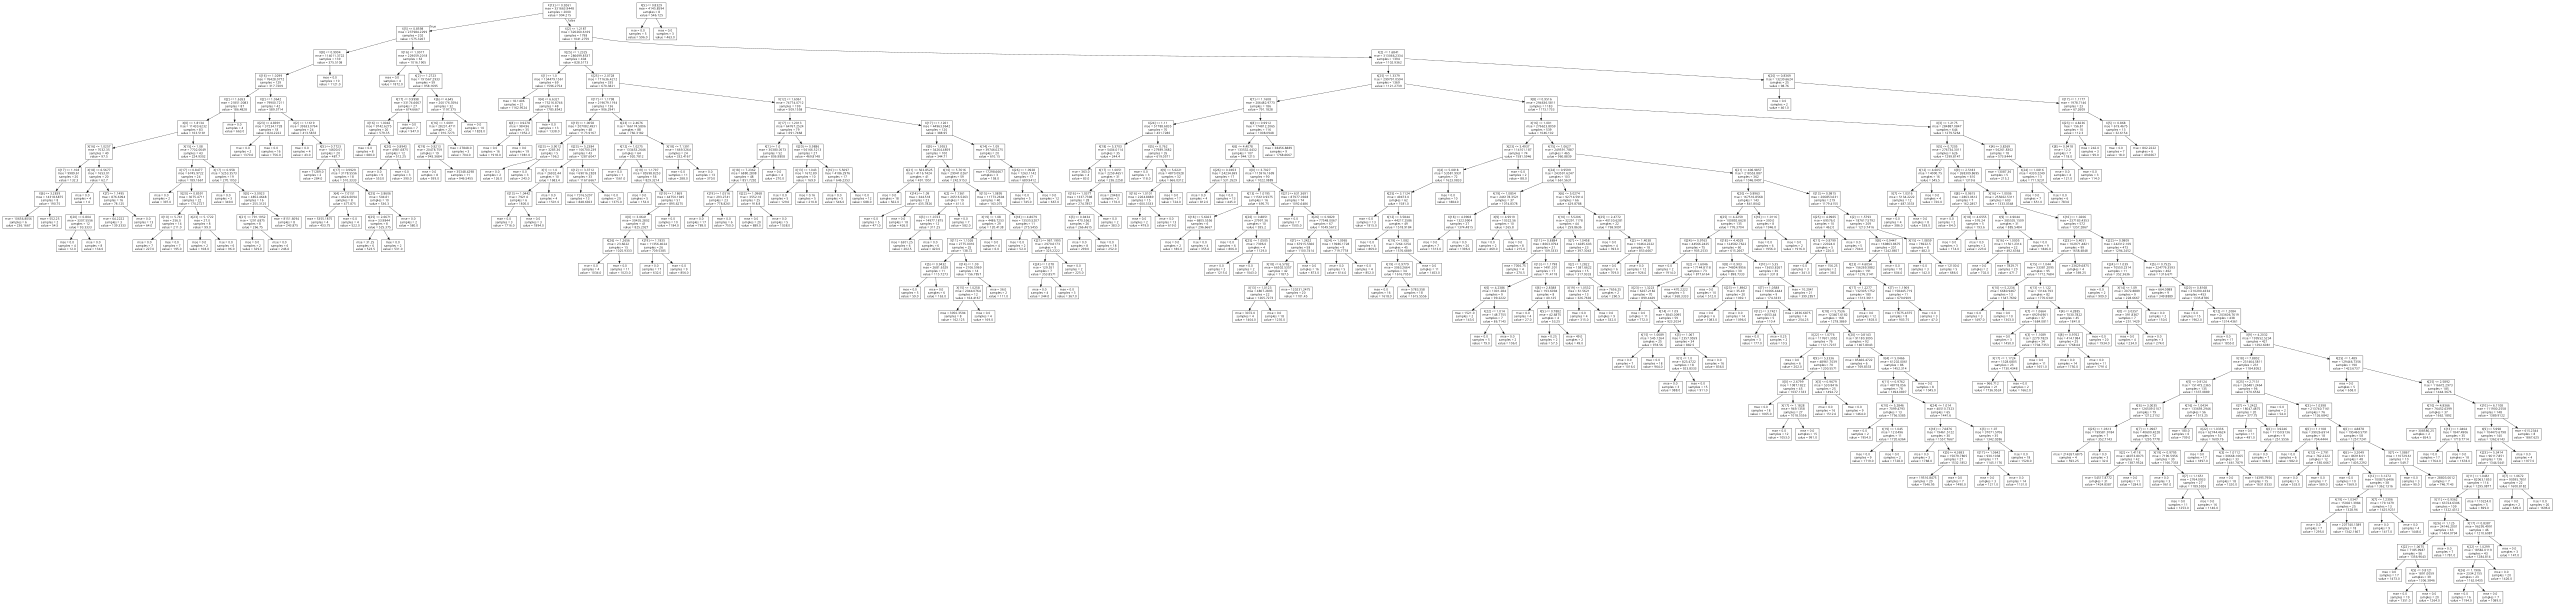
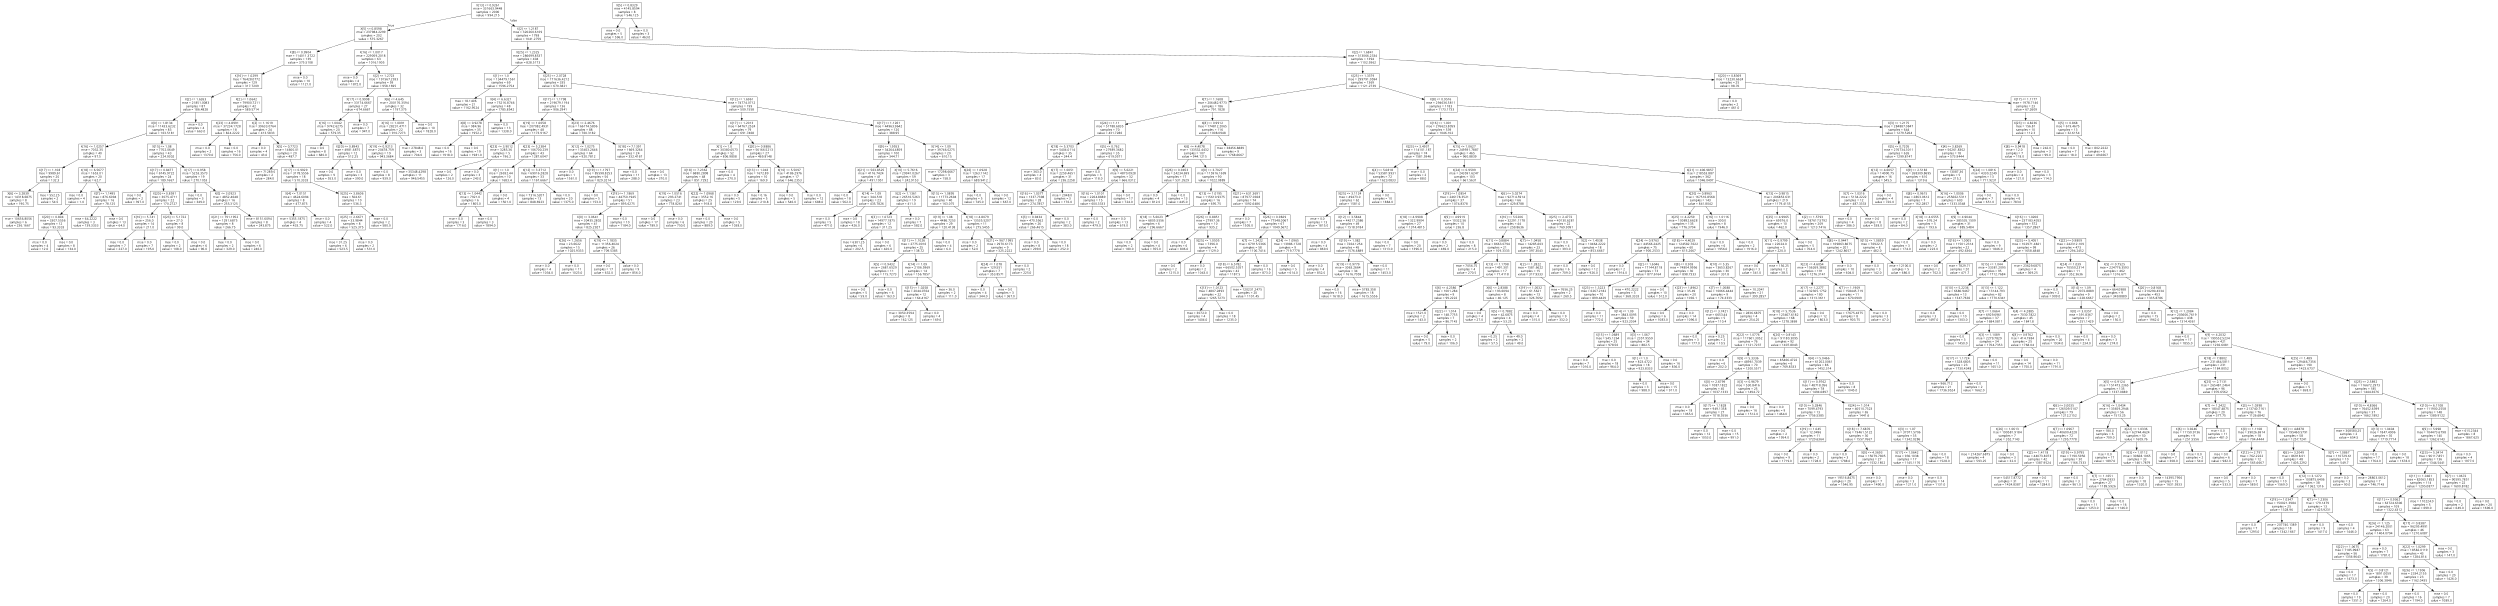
edge "X[6] <= 3.2839 mse = 14318.6875 samples = 8 value = 190.75" -> "mse = 552.25 samples = 2 value = 54.5": now "X[17] <= 1.108 mse = 9989.61 samples = 20 value = 132.3" -> "mse = 552.25 samples = 2 value = 54.5"
node "mse = 0.0 samples = 9 value = 856.0": label "mse = 0.0 samples = 9 value = 856.0" -> "value = 0.0 samples = 9 value = 856.0"
edge "mse = 0.0 samples = 2 value = 54.0" -> "X[6] <= 3.9246 mse = 11150.9136 samples = 9 value = 251.5556": reversed
